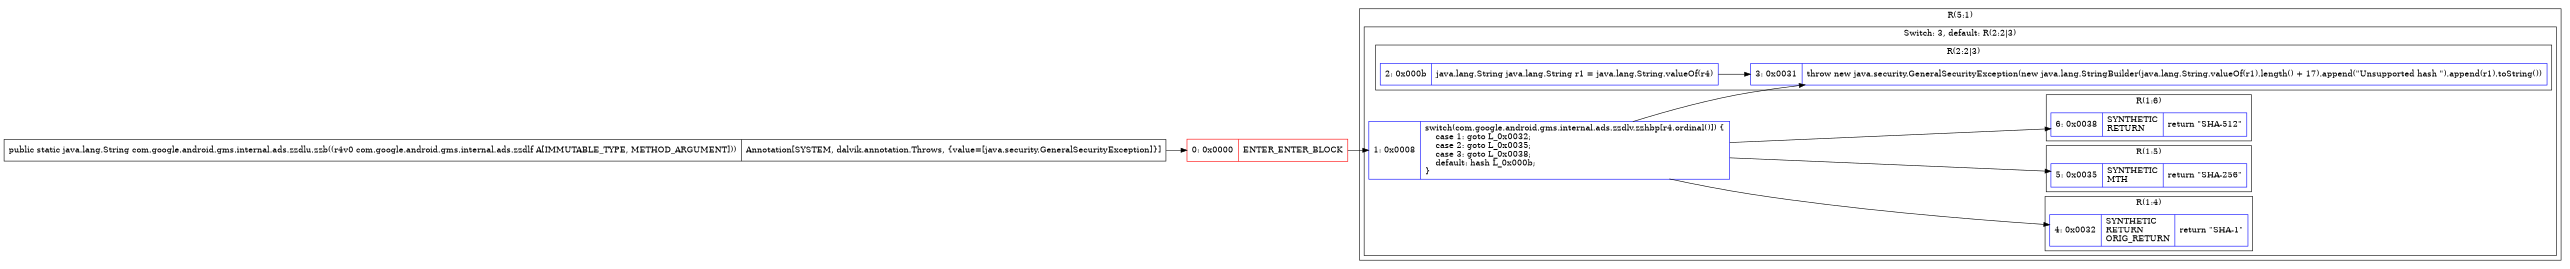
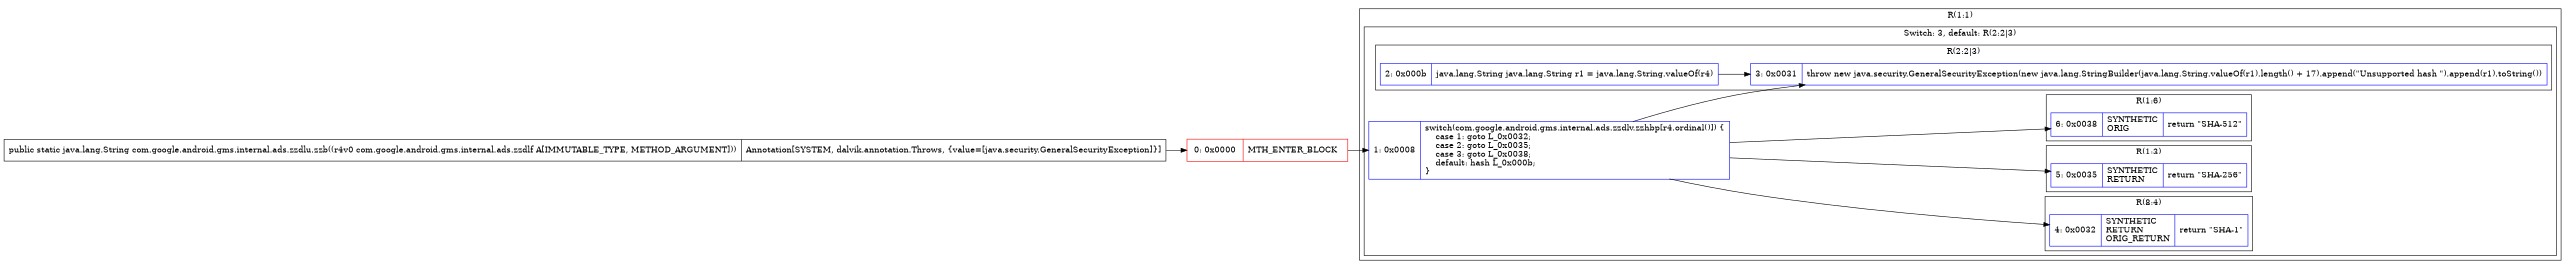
cluster "R(5:1)": label "R(5:1)" -> "R(1:1)"
node "6: 0x0038": text "RETURN" -> "ORIG"
node "0: 0x0000": text "ENTER_ENTER_BLOCK" -> "MTH_ENTER_BLOCK"
cluster "R(1:5)": label "R(1:5)" -> "R(1:3)"
node "5: 0x0035": text "MTH" -> "RETURN"
cluster "R(1:4)": label "R(1:4)" -> "R(8:4)"
